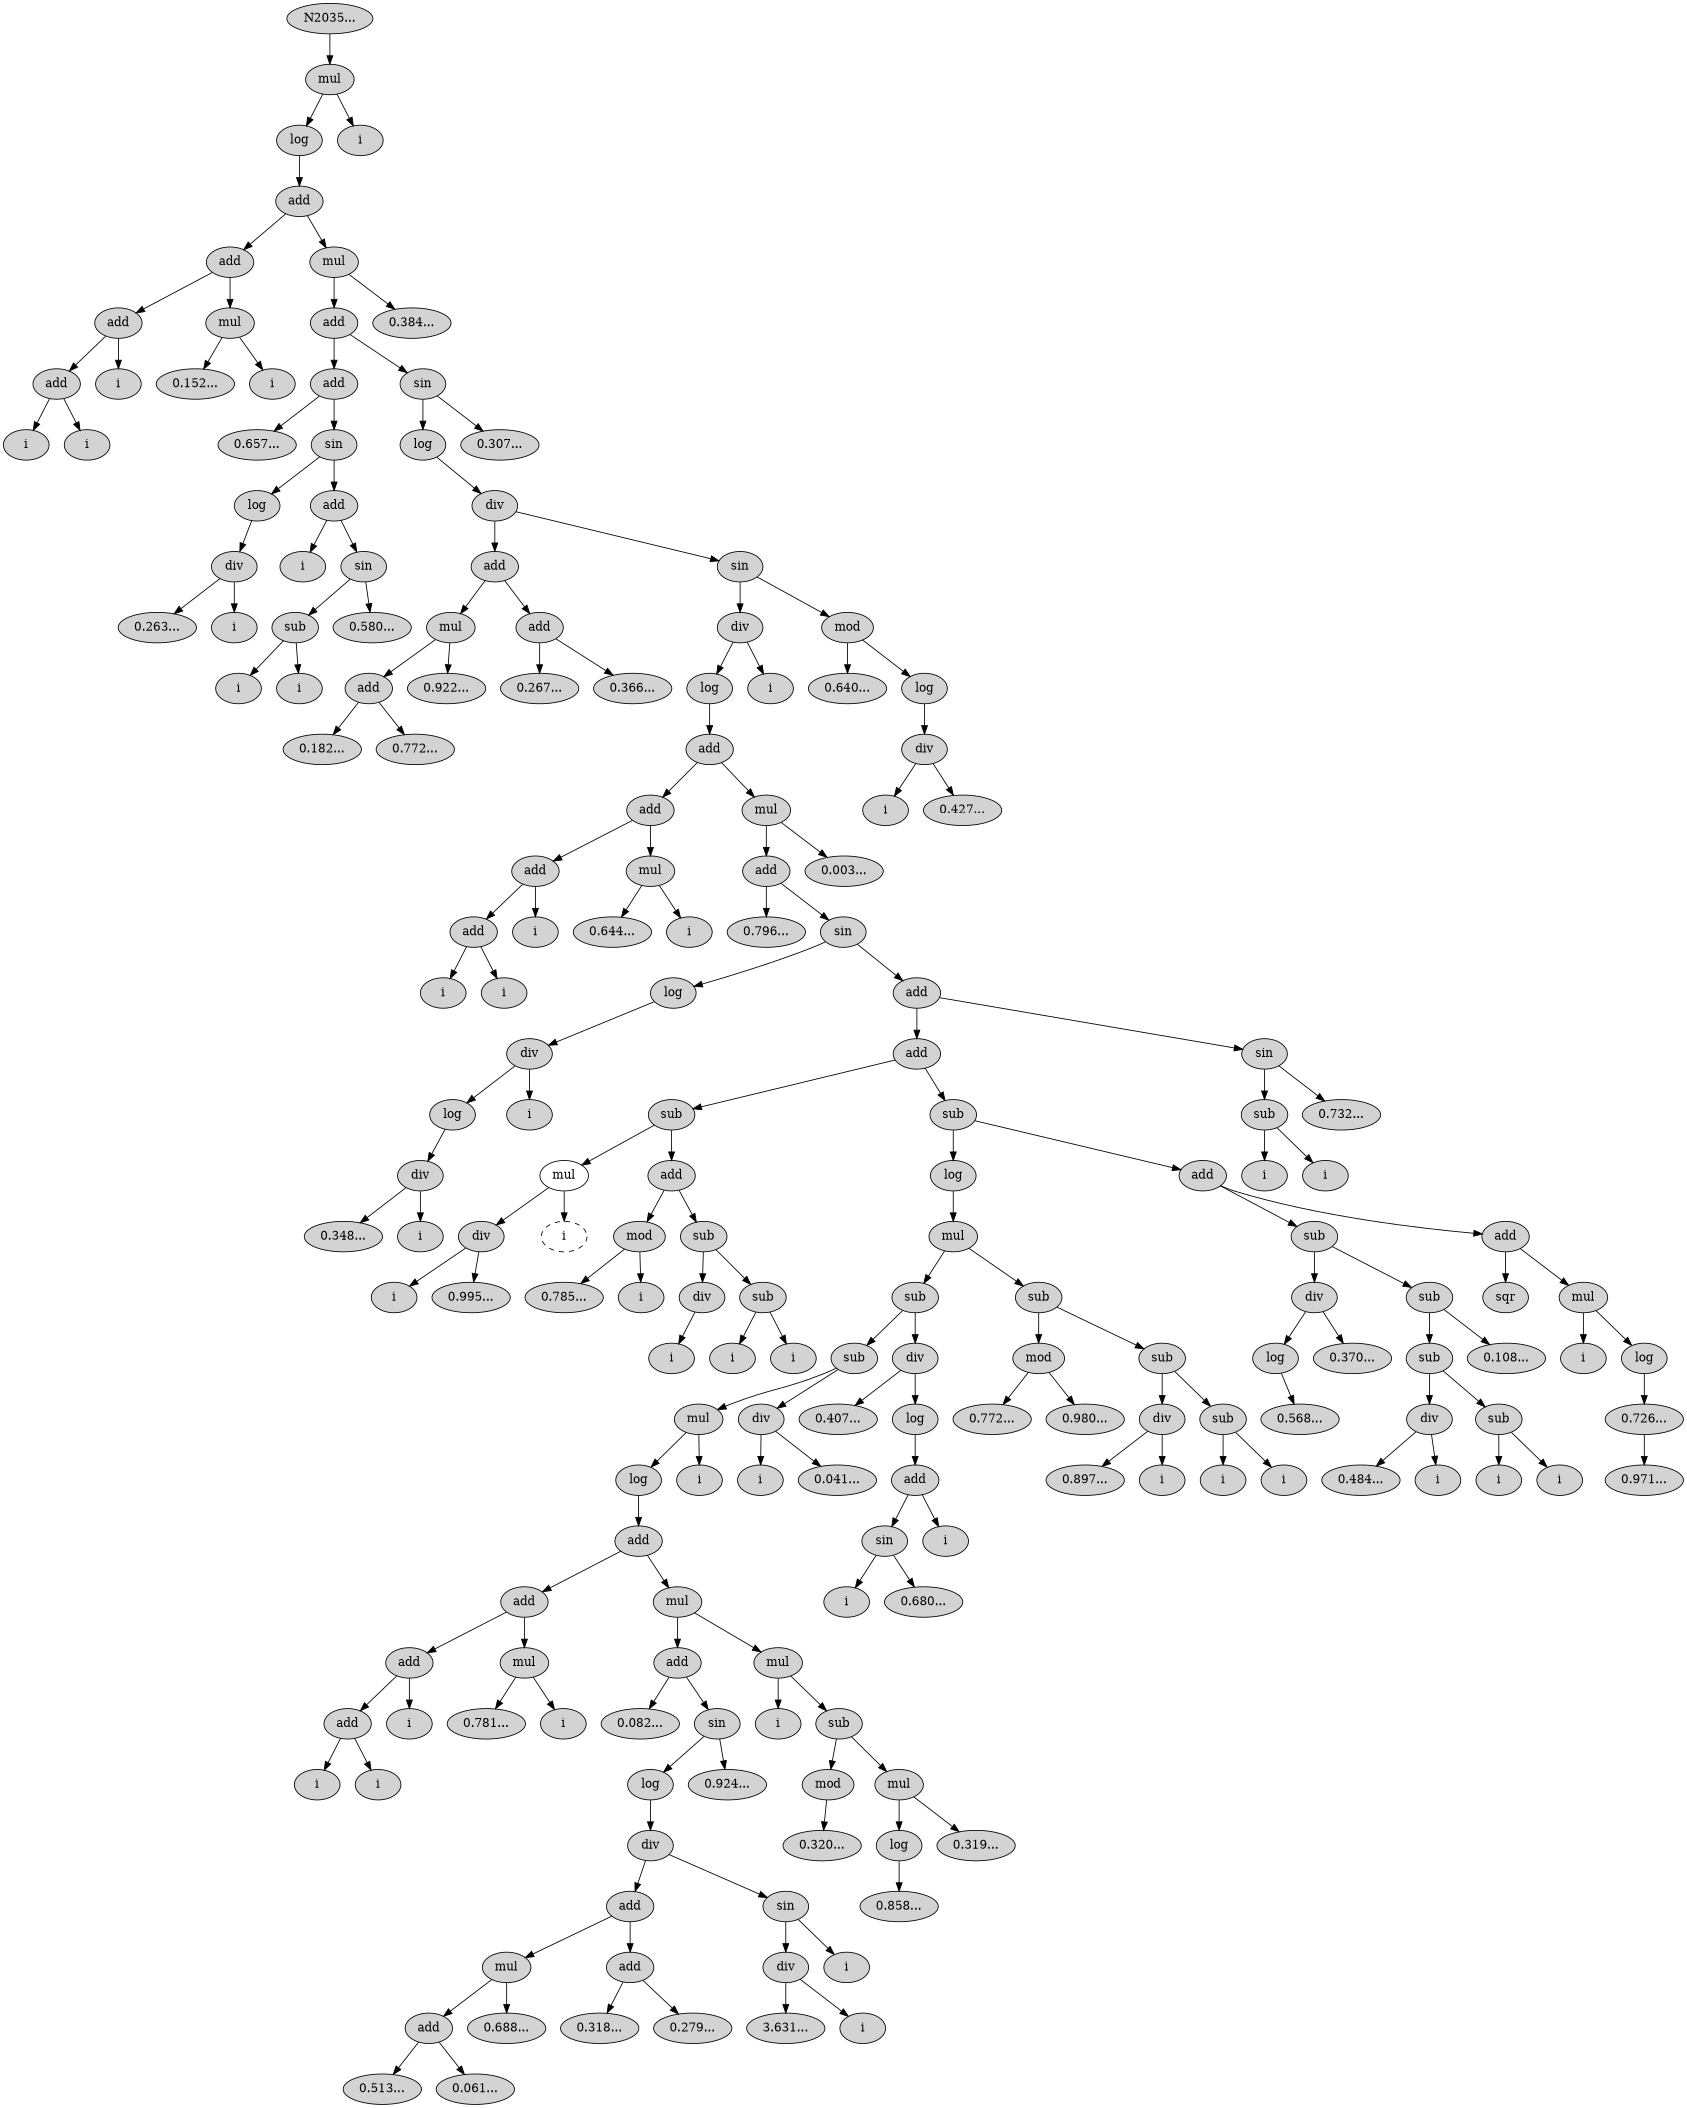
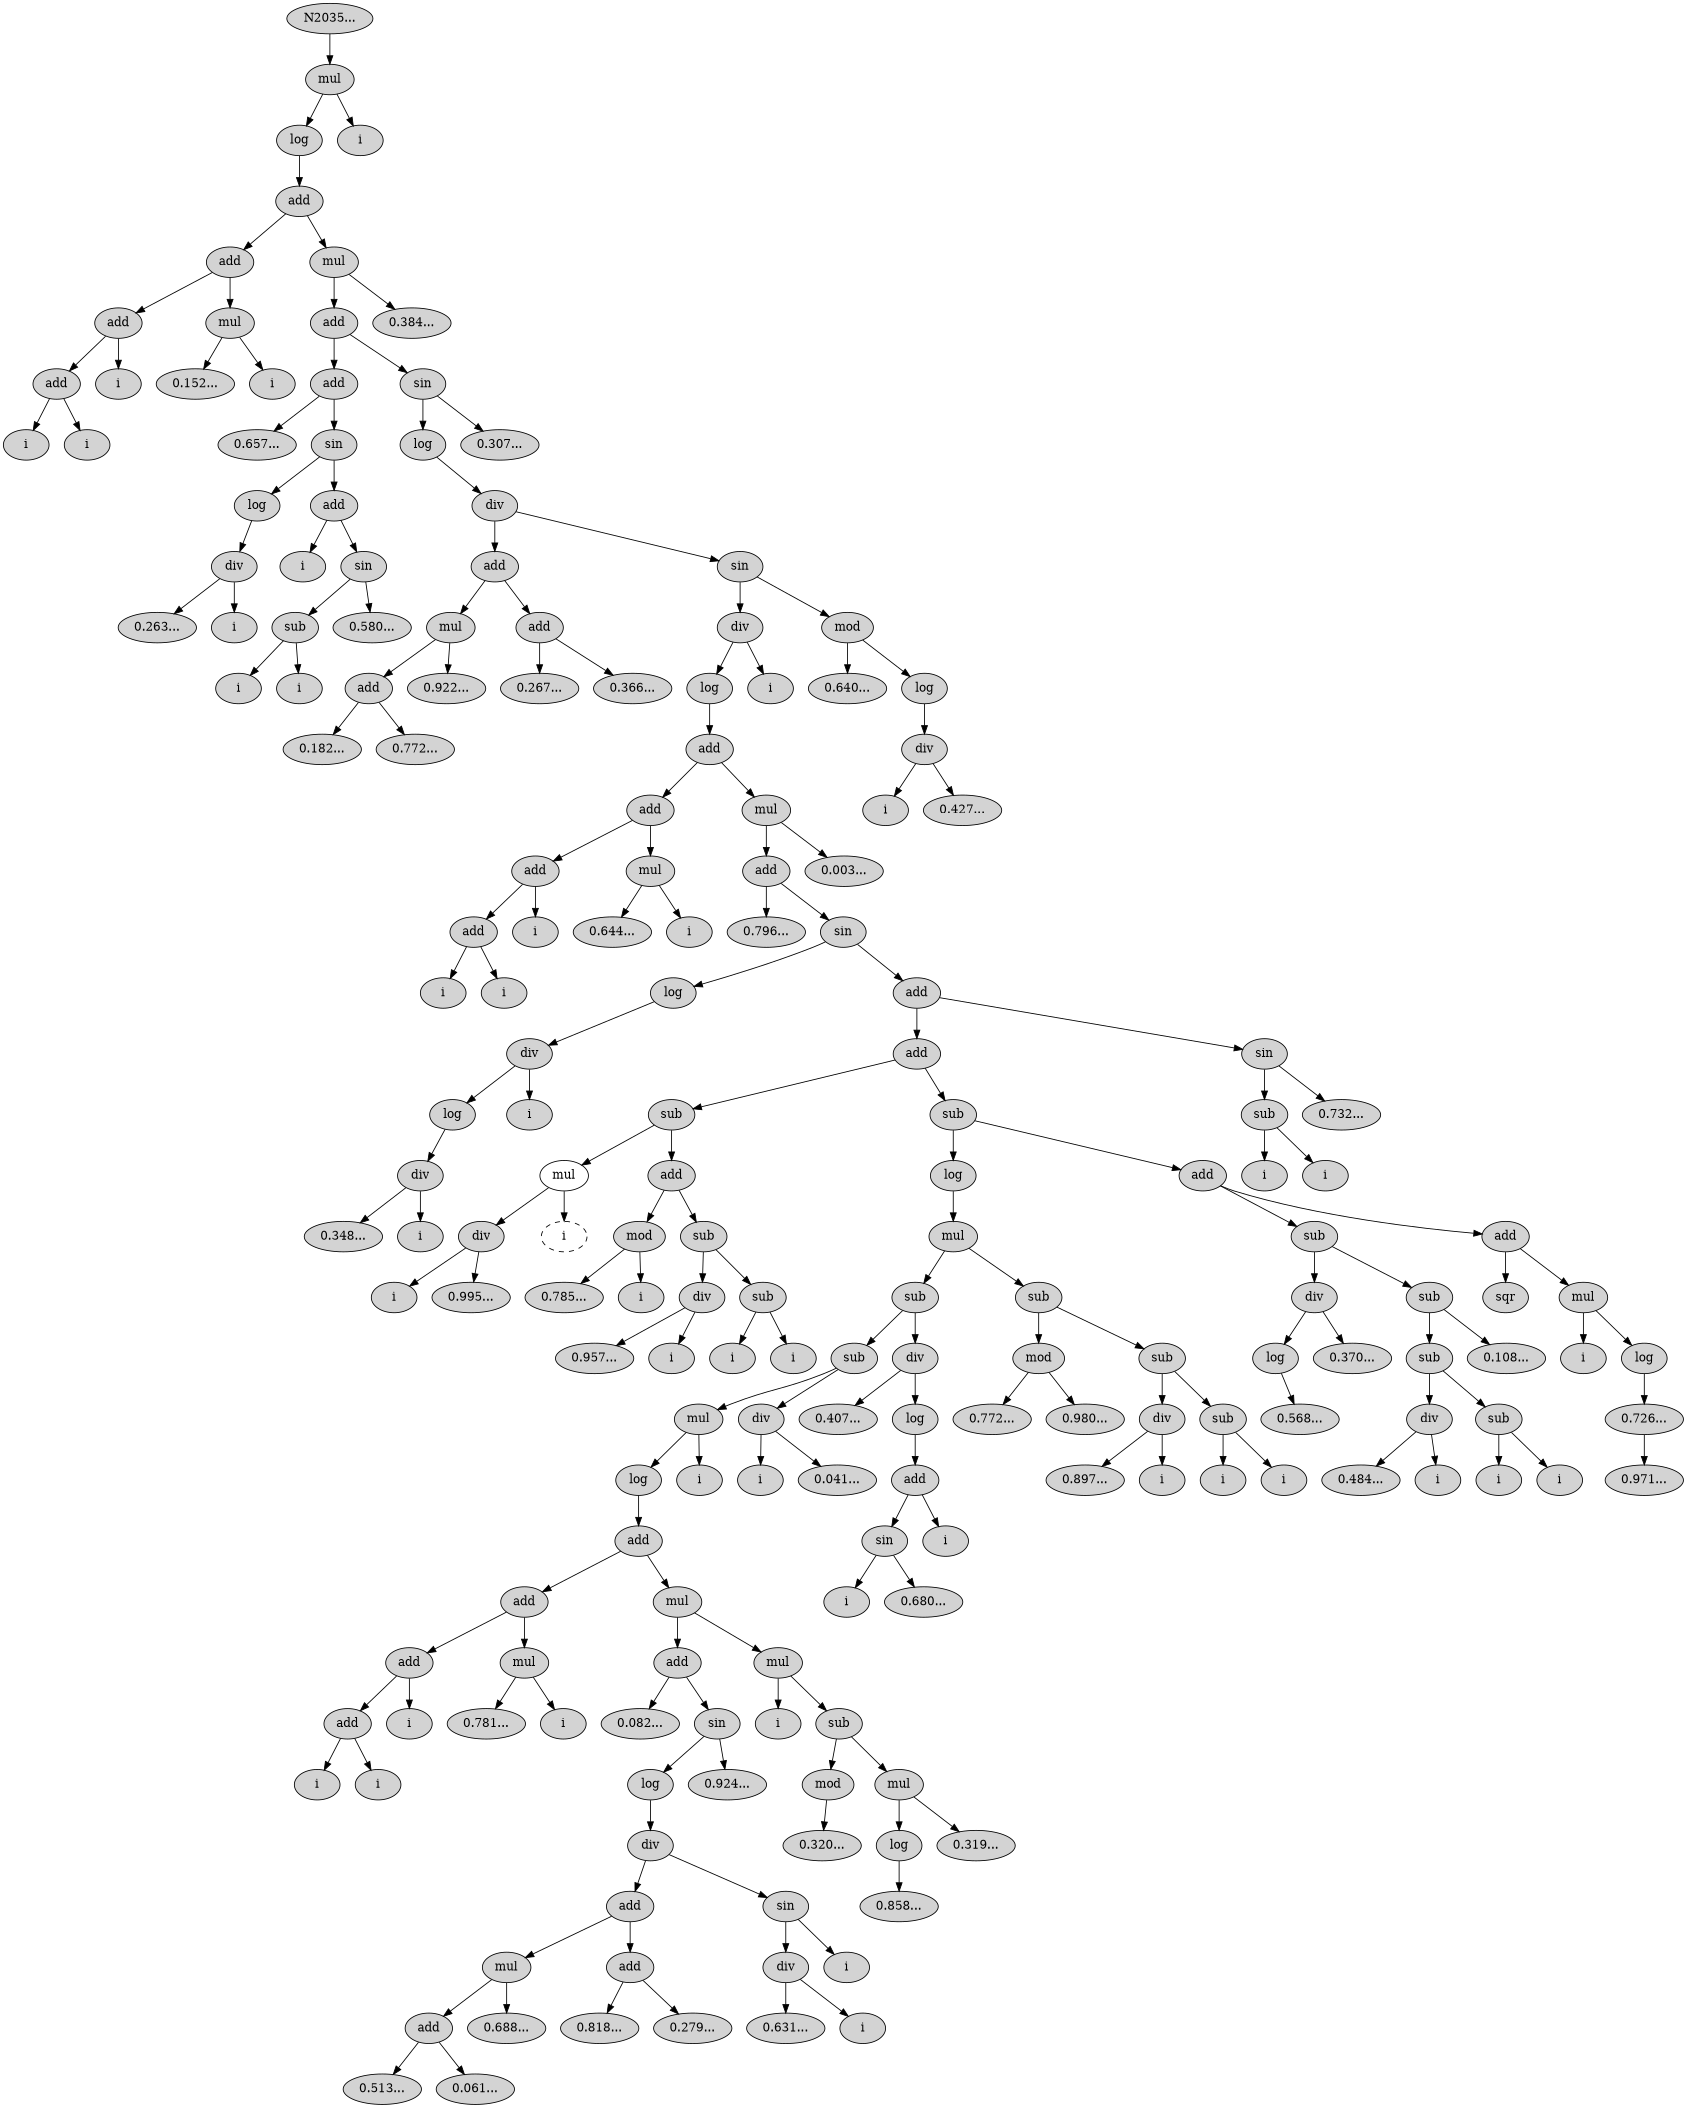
node "0.957...": added
node "0.318...": label "0.318..." -> "0.818..."
node "3.631...": label "3.631..." -> "0.631..."
